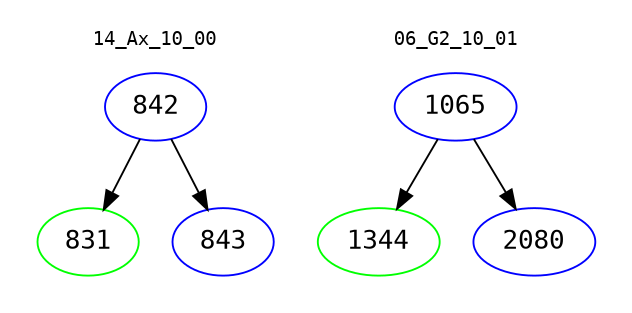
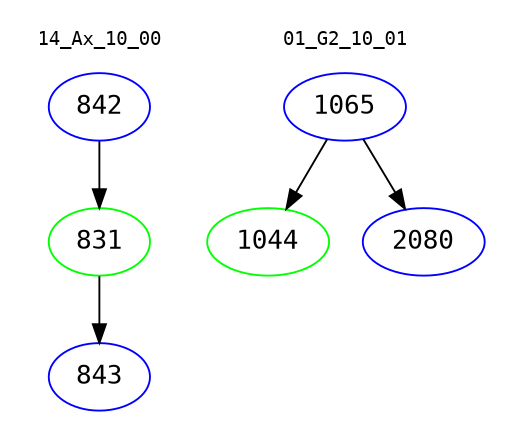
cluster "06_G2_10_01": label "06_G2_10_01" -> "01_G2_10_01"
edge "842" -> "843": now "831" -> "843"
node "1344": label "1344" -> "1044"
